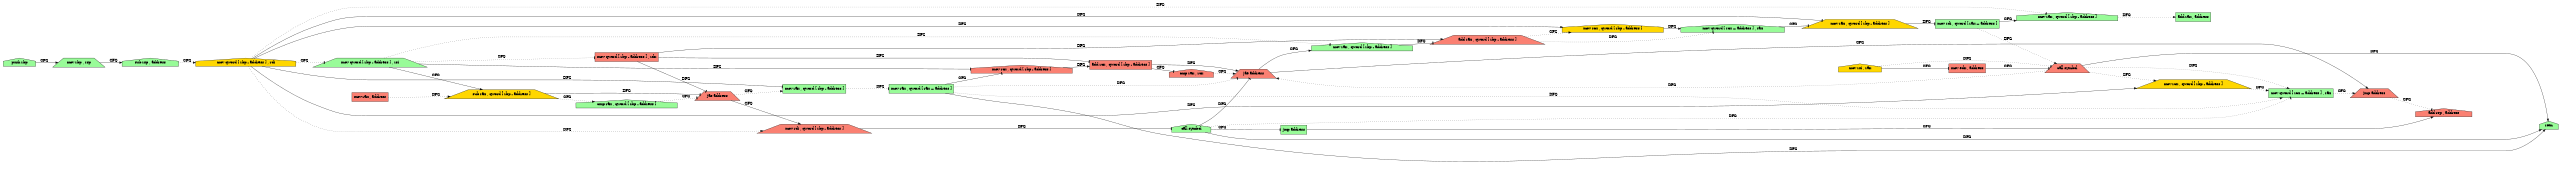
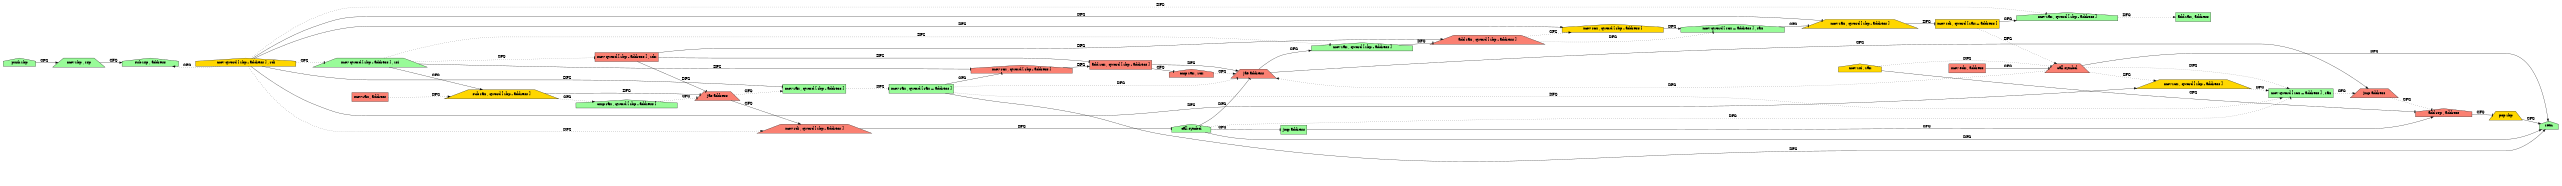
node "mov rdi , qword [ rax + address ]": fillcolor palegreen -> gold
edge "sub rsp , address" -> "mov qword [ rbp - address ] , rdi": reversed
edge "mov rsi , rax" -> "mov edx , address": now "mov rsi , rax" -> "add rsp , address"
node "pop rbp": added
